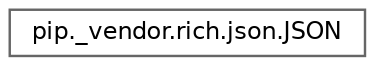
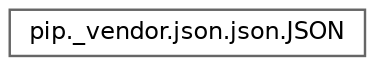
node "pip._vendor.rich.json.JSON": label "pip._vendor.rich.json.JSON" -> "pip._vendor.json.json.JSON"
